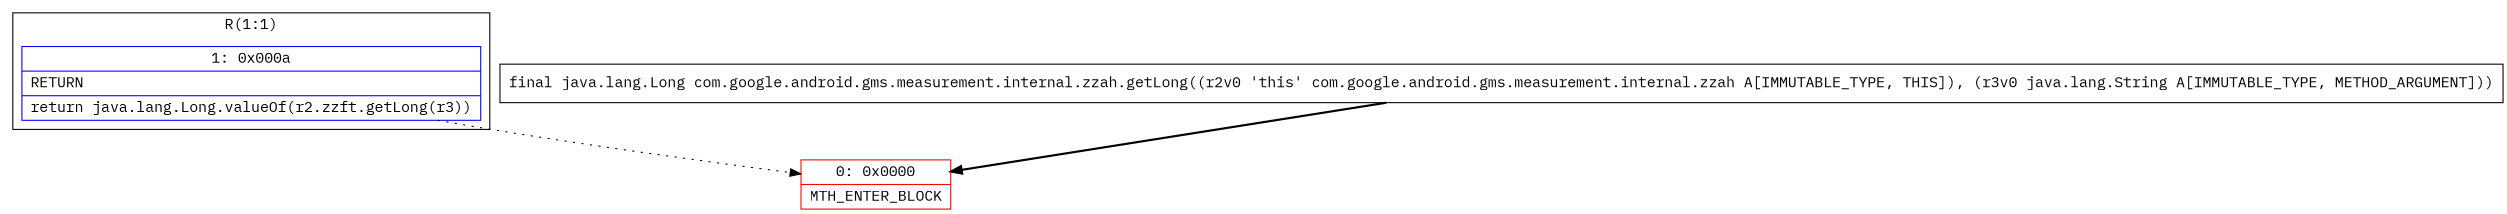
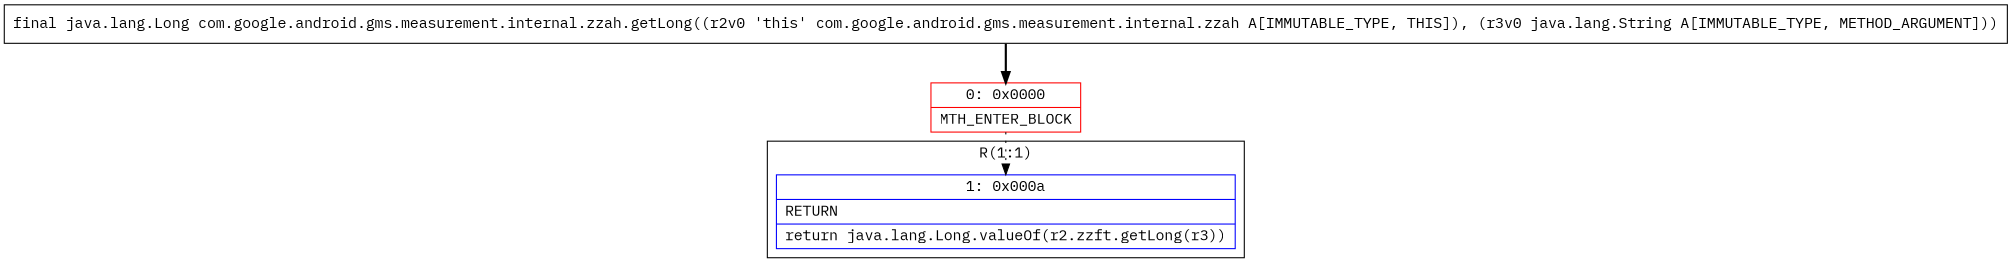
edge "1: 0x000a" -> "0: 0x0000": reversed
